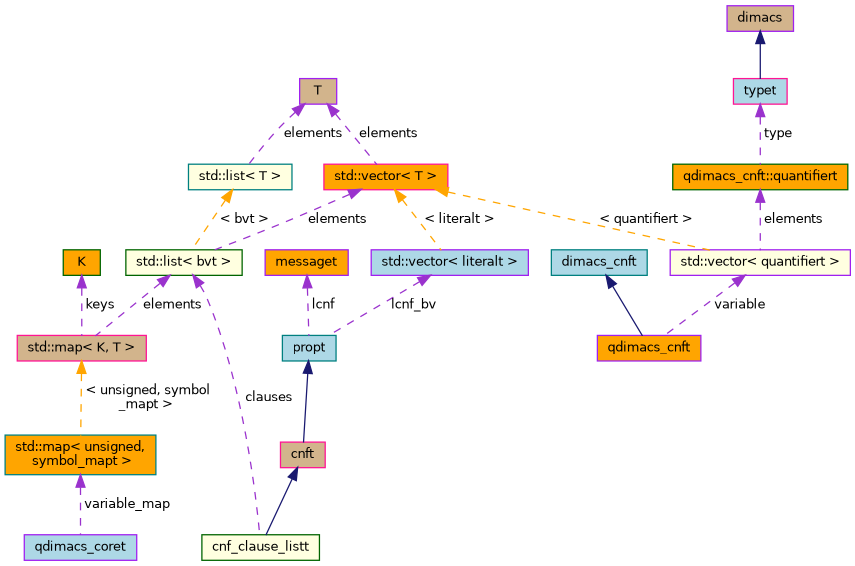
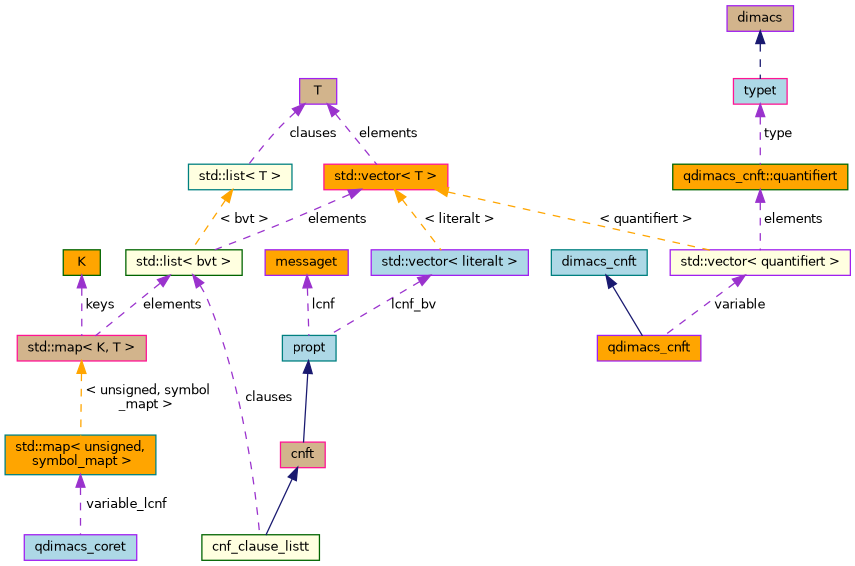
edge "typet" -> "dimacs": style solid -> dashed
edge "std::list< T >" -> "T": label " elements" -> " clauses"
edge "qdimacs_coret" -> "std::map< unsigned, symbol_mapt >": label " variable_map" -> " variable_lcnf"
